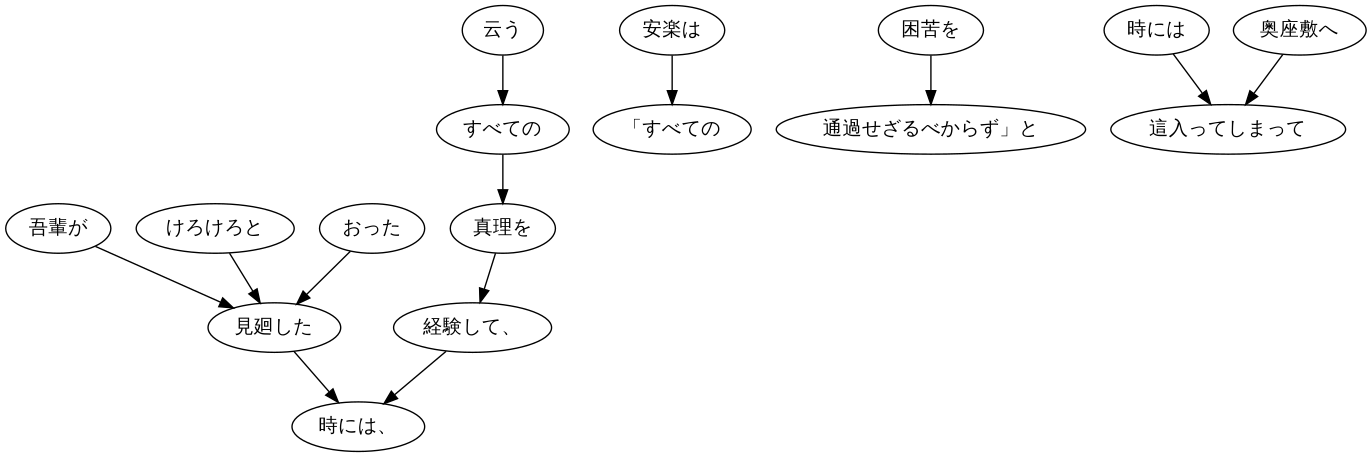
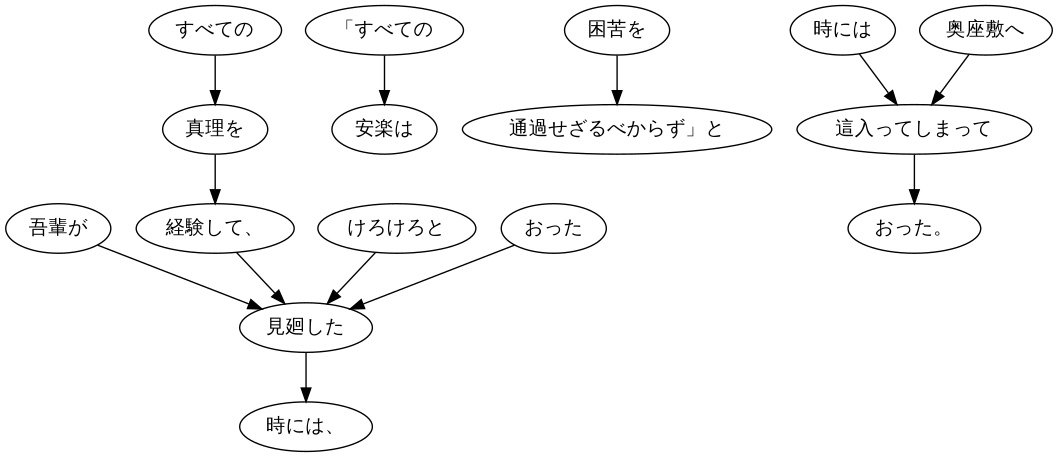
node "云う": removed
edge "安楽は" -> "「すべての": reversed
node "おった。": added
edge "経験して、" -> "時には、": now "経験して、" -> "見廻した"
